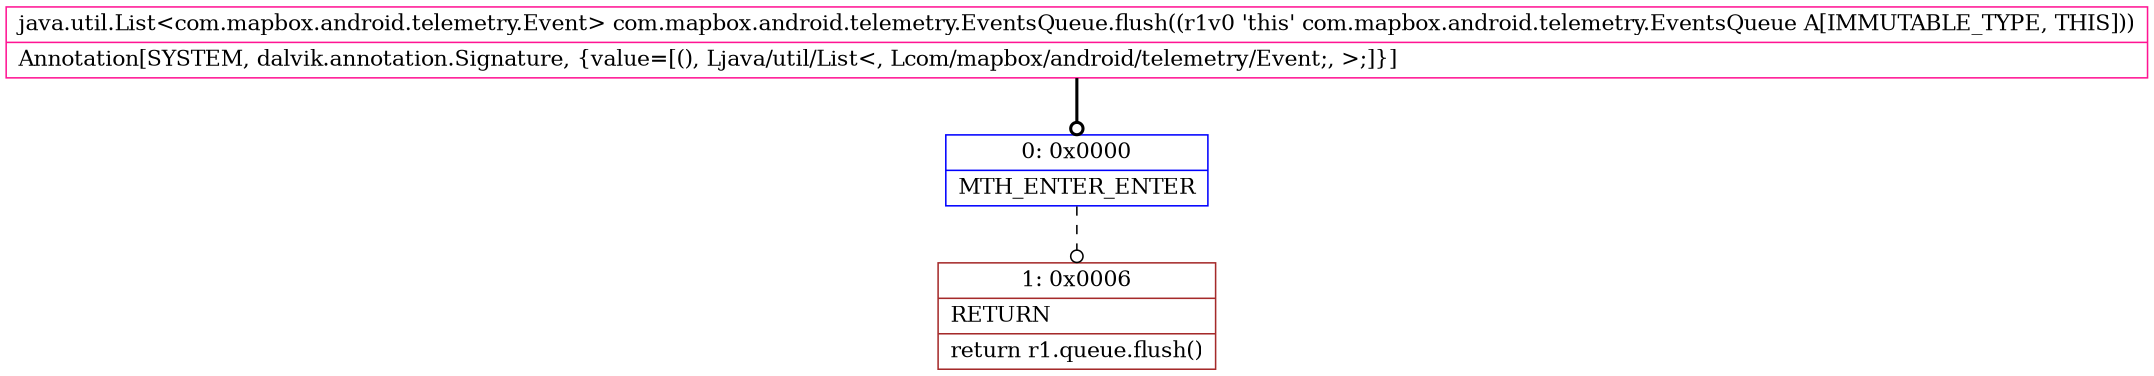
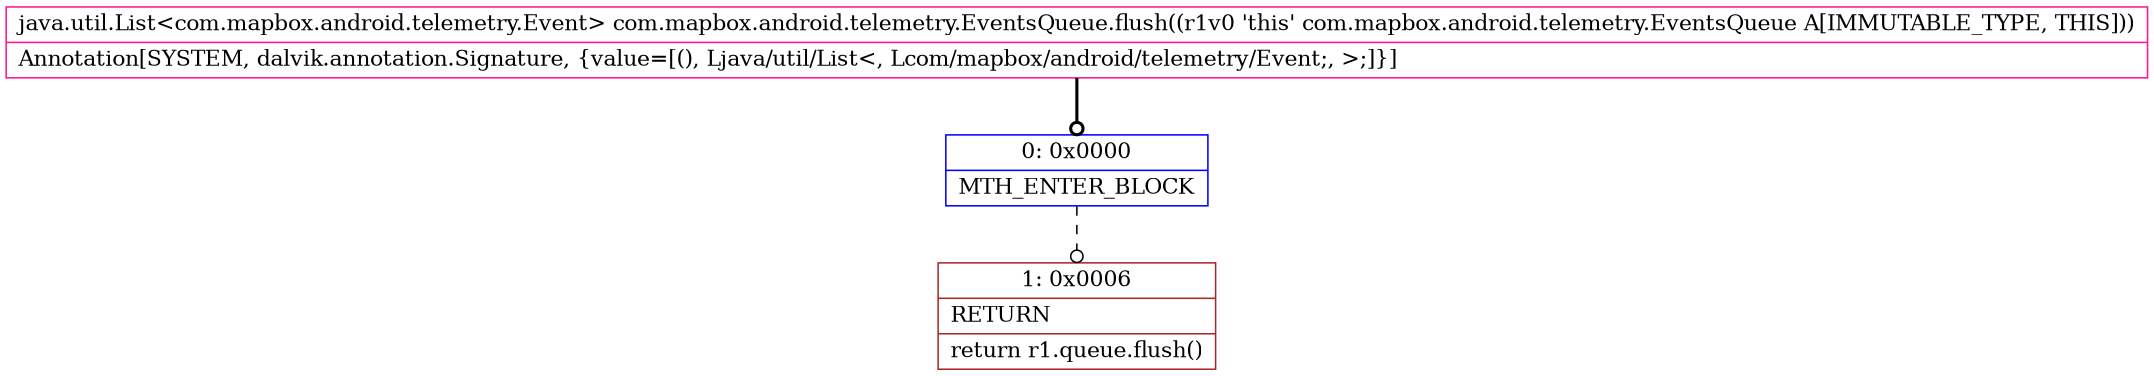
node "0: 0x0000": text "MTH_ENTER_ENTER" -> "MTH_ENTER_BLOCK"
